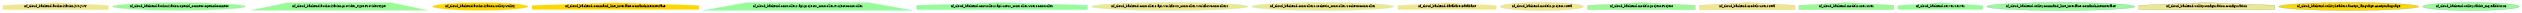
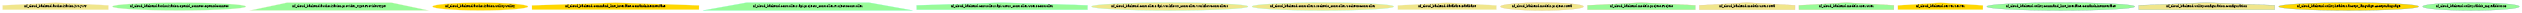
node "nf_cloud_backend.server.Server": fillcolor palegreen -> gold
